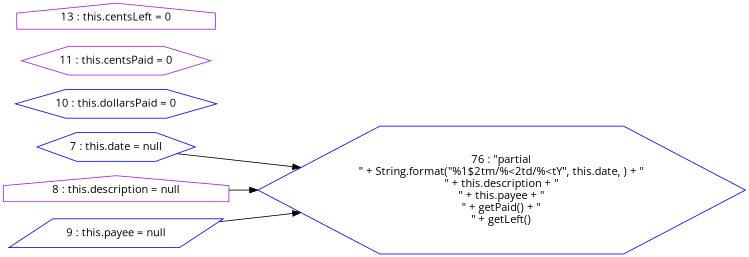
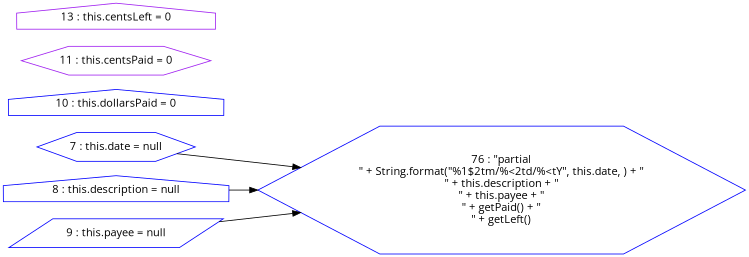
node "10 : this.dollarsPaid = 0": shape hexagon -> house
node "8 : this.description = null": color purple -> blue
